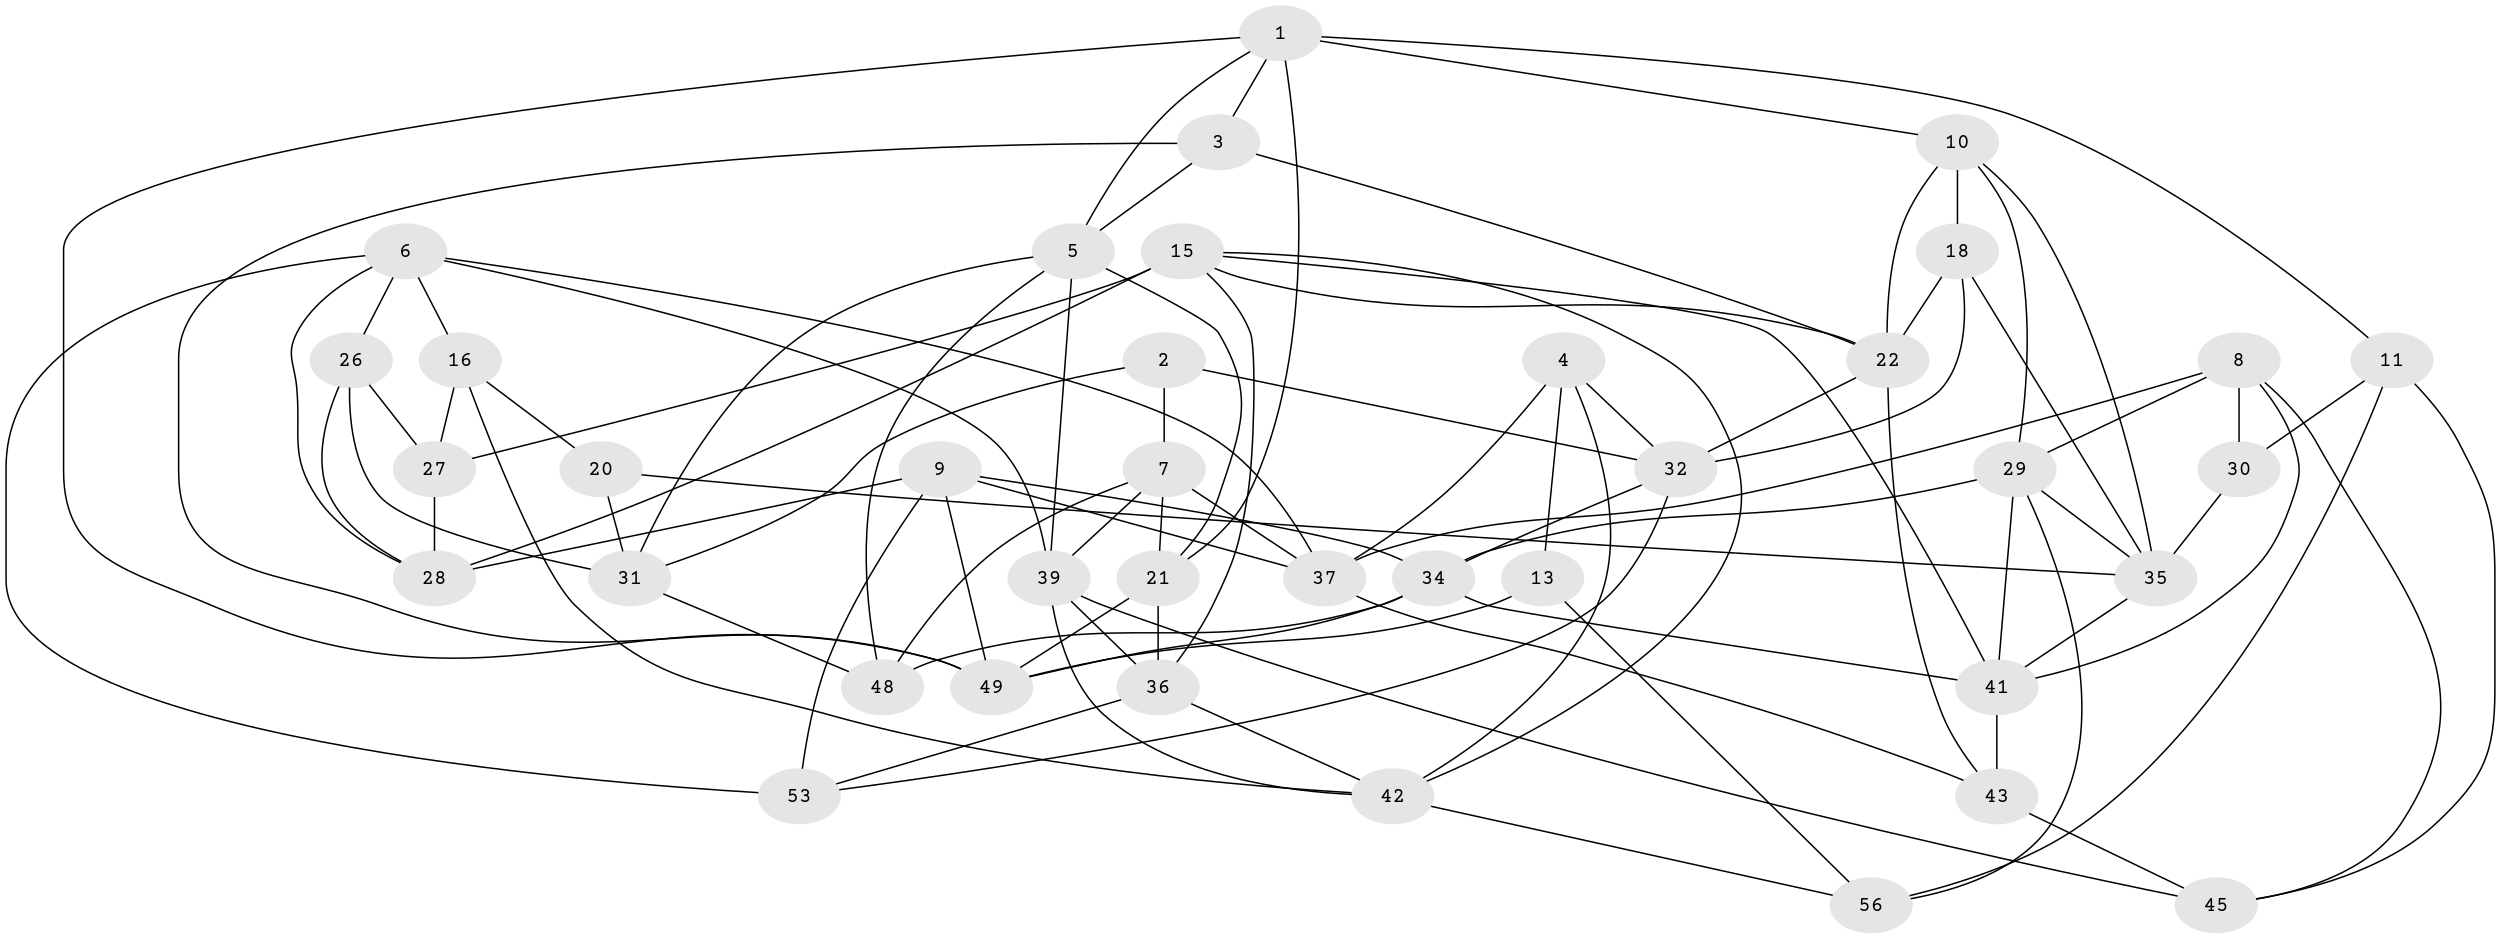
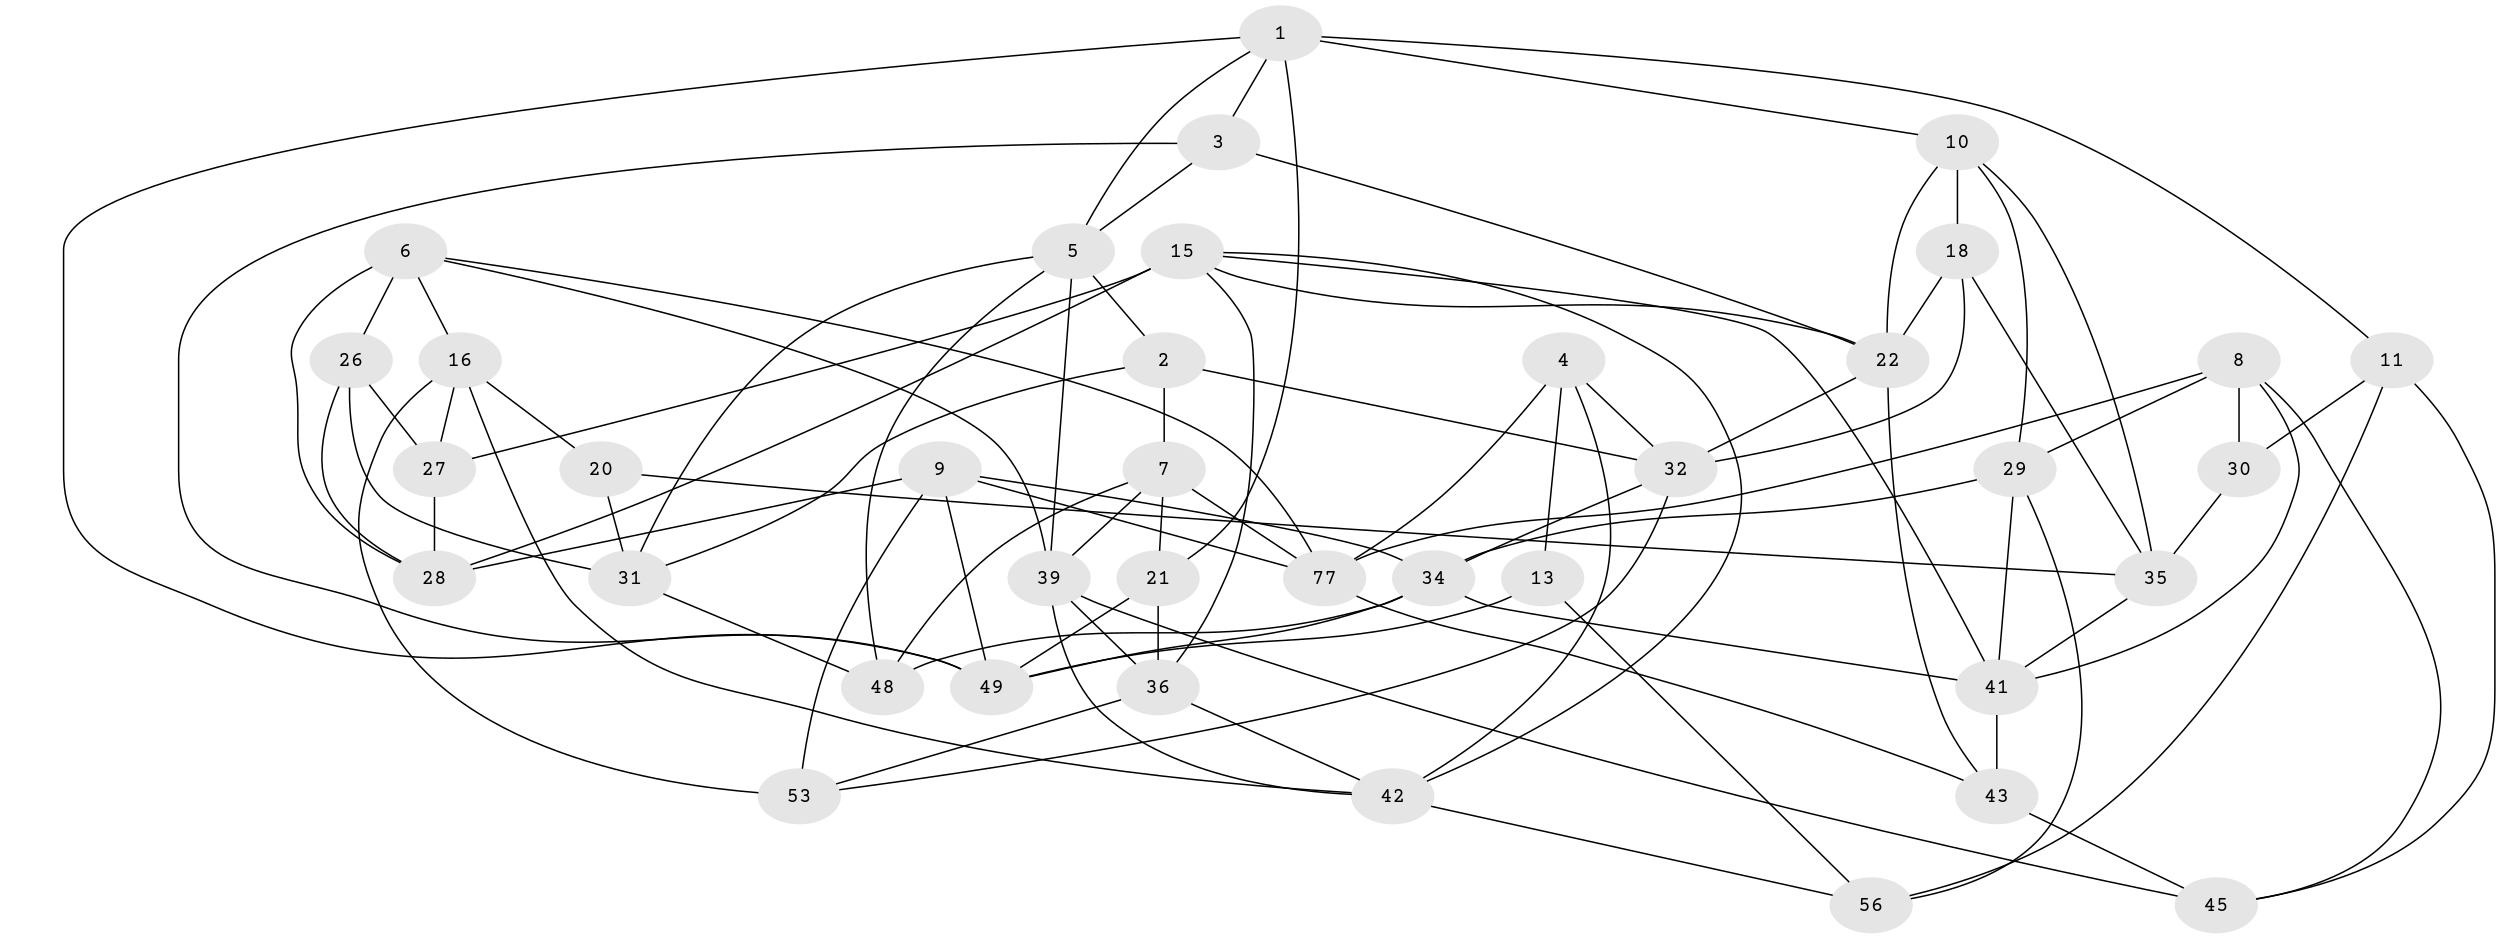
edge "5" -- "21": now "5" -- "2"
edge "29" -- "35": removed
node "37": label "37" -> "77"
edge "6" -- "53": now "16" -- "53"
